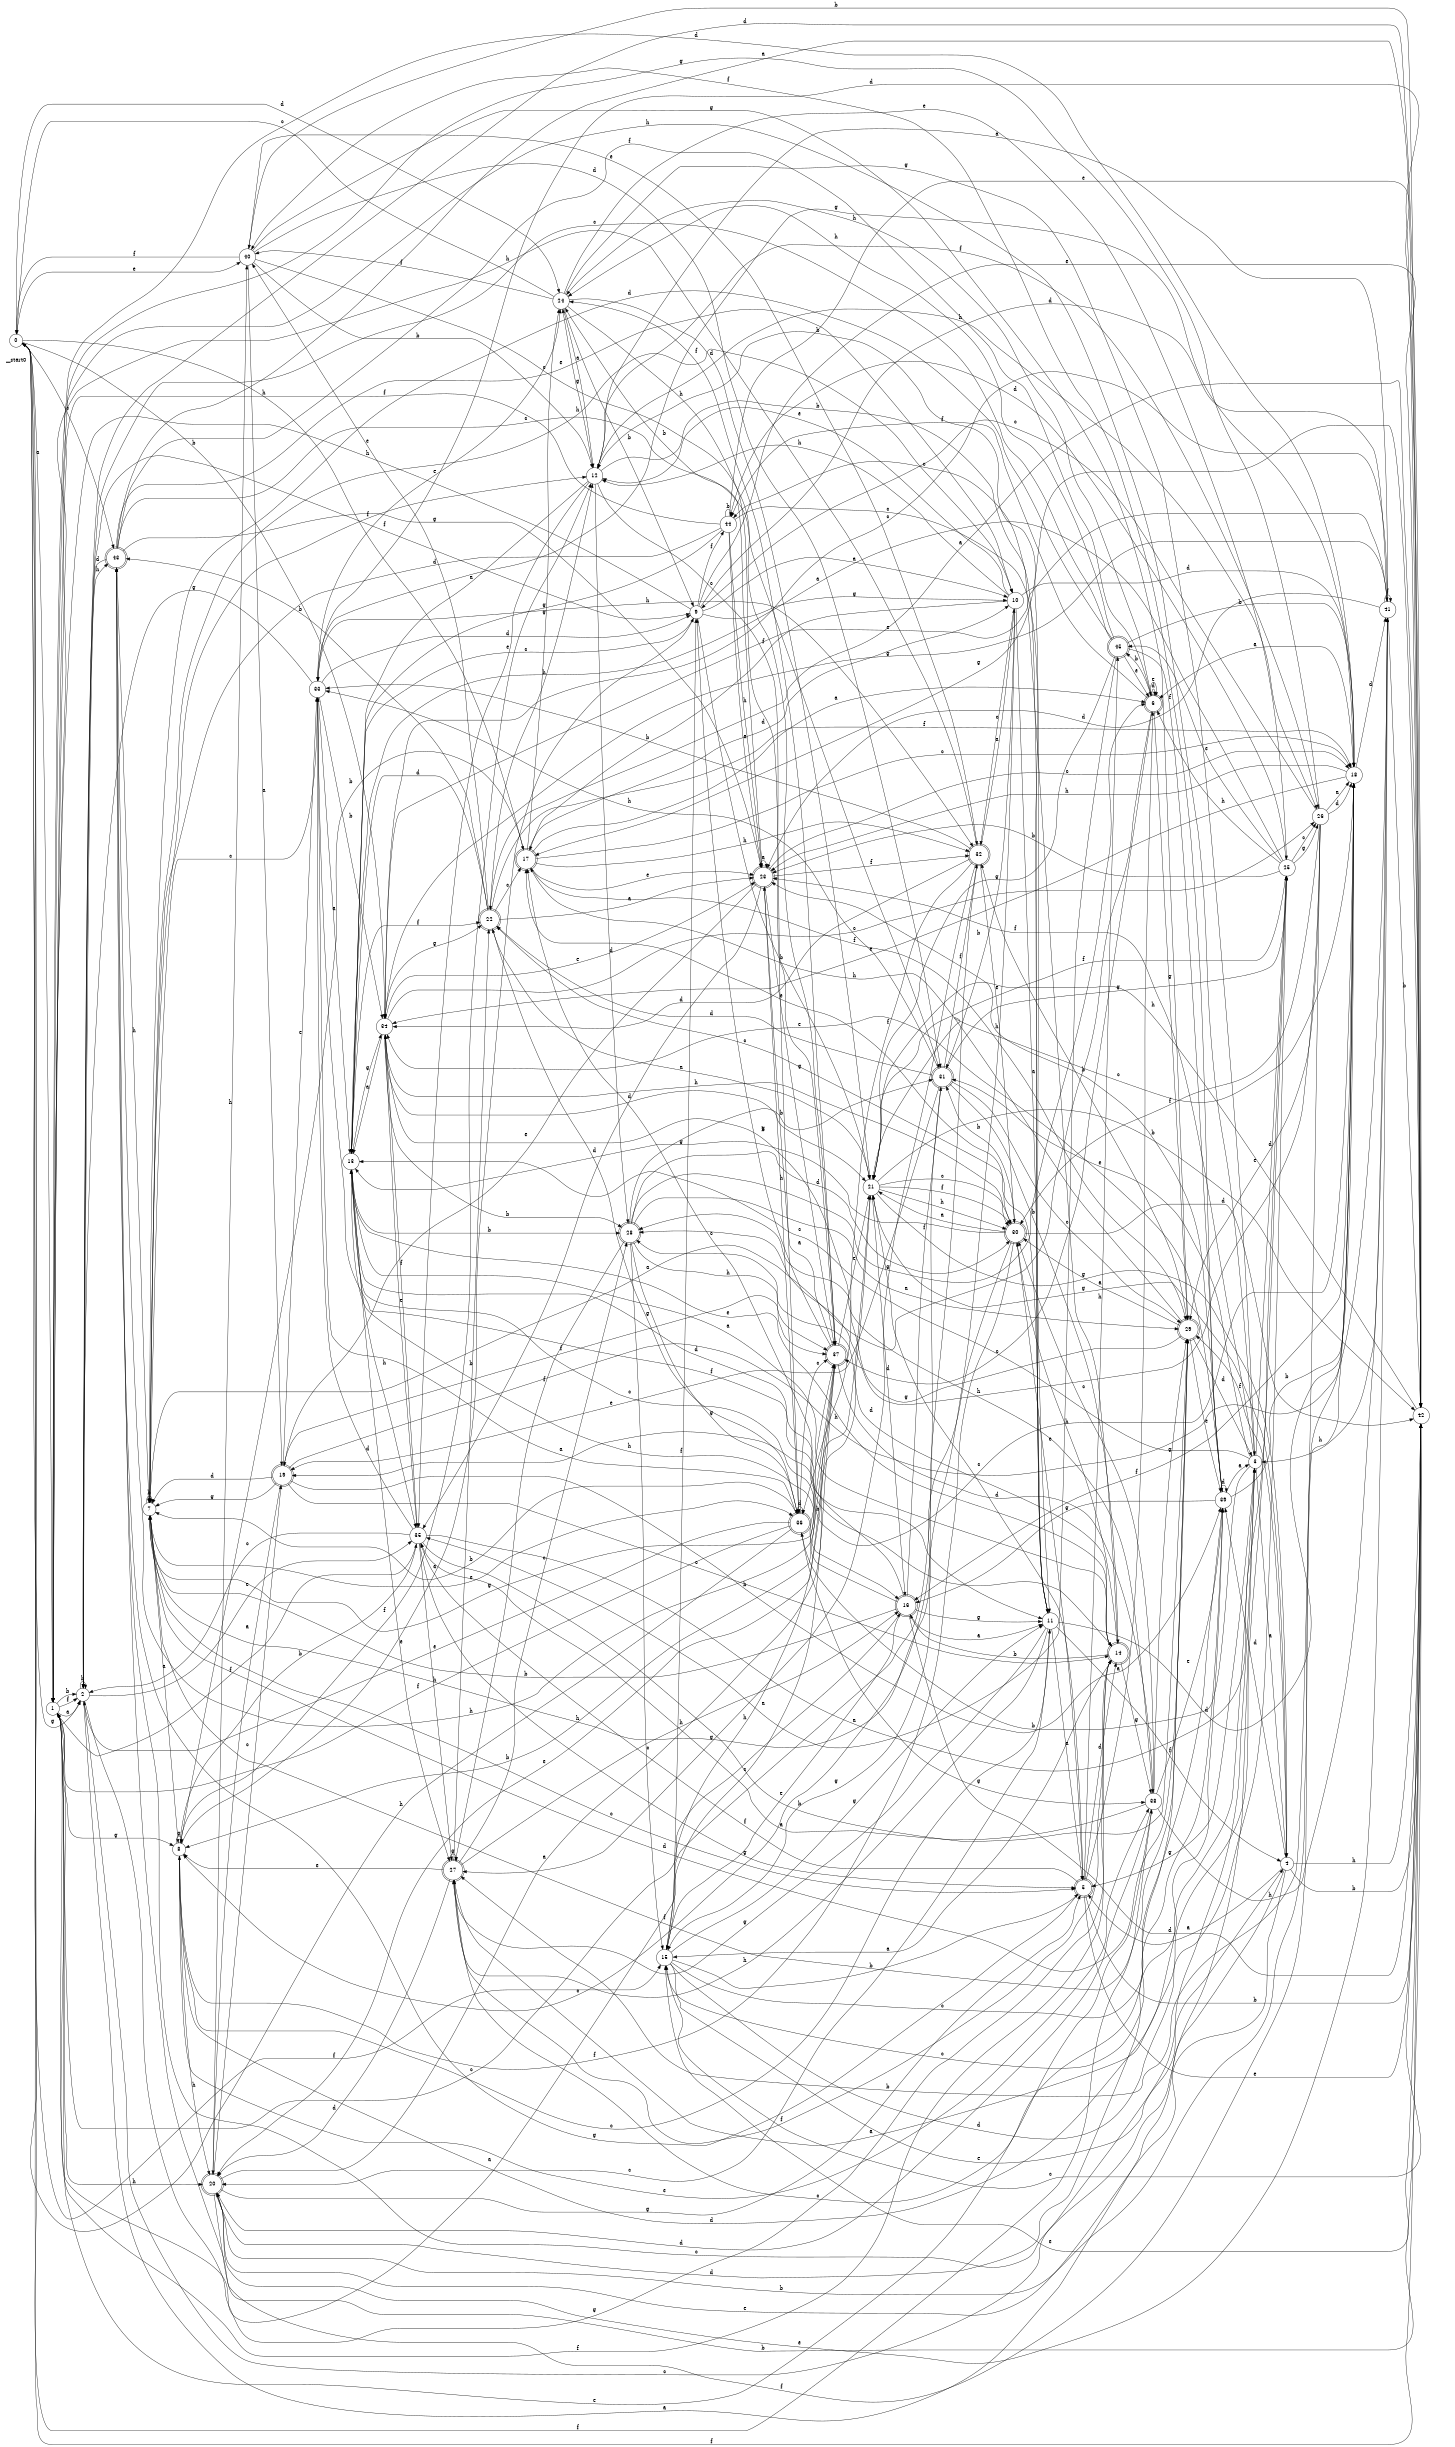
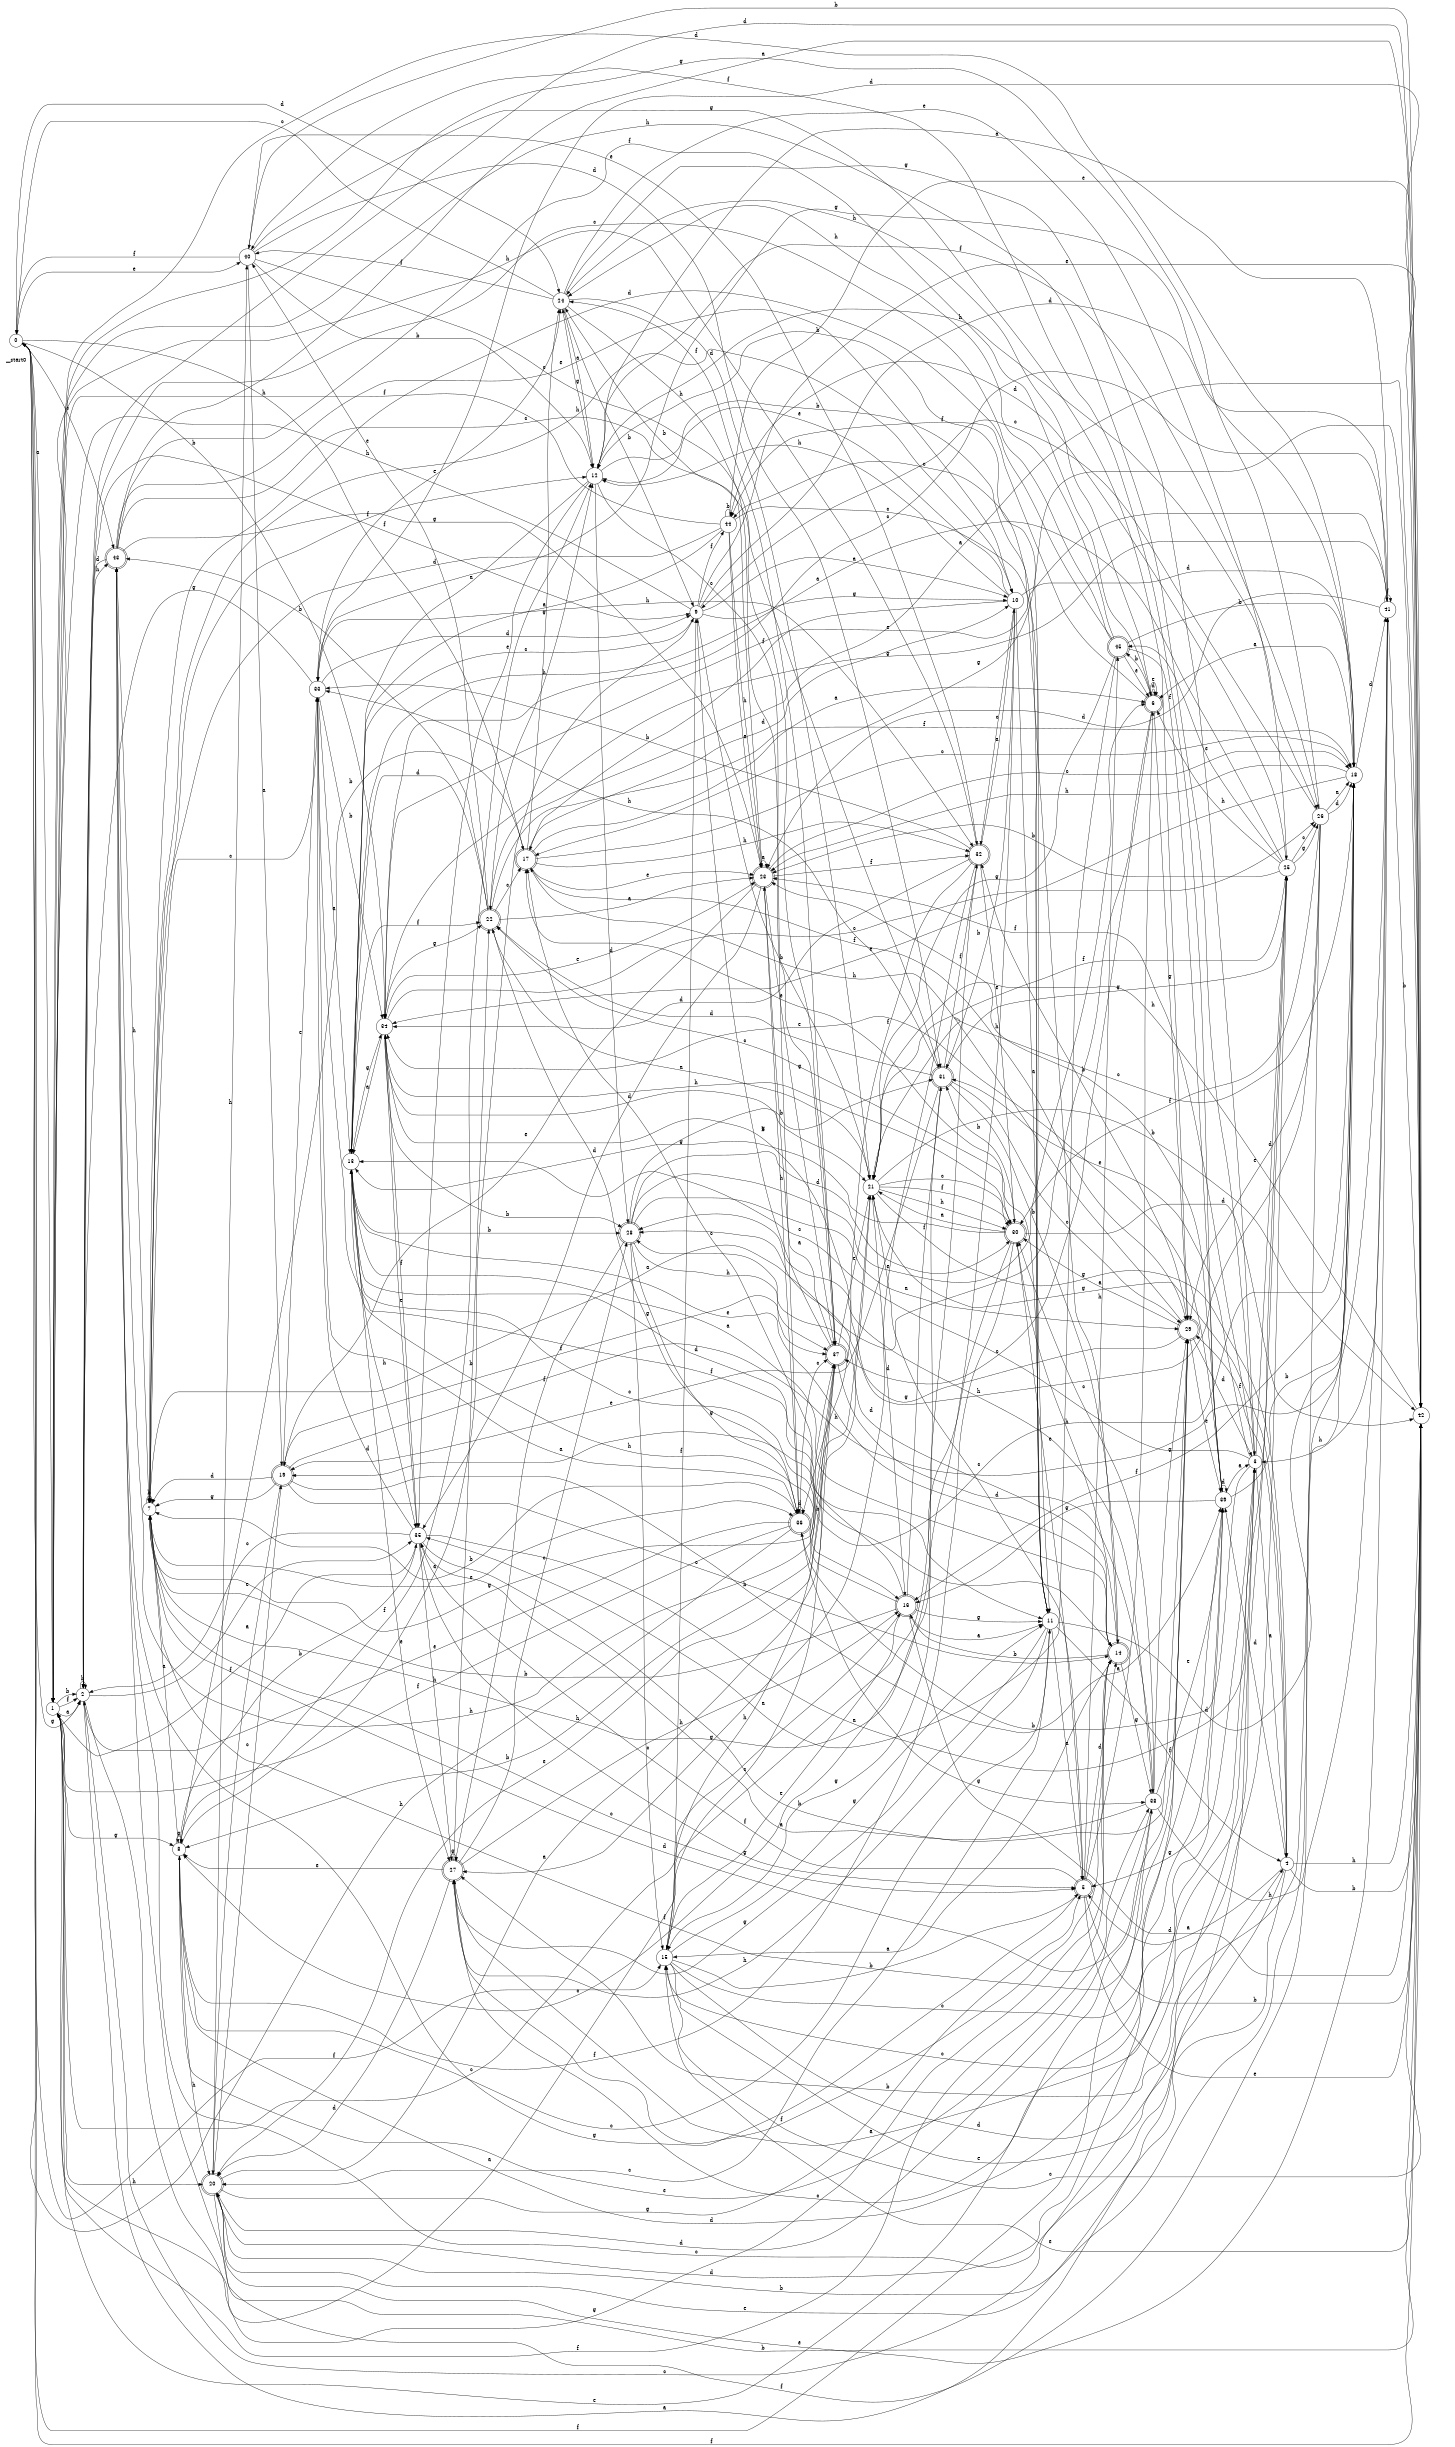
edge "44" -> "13": label "g" -> "a"
edge "28" -> "6": label "g" -> "e"
